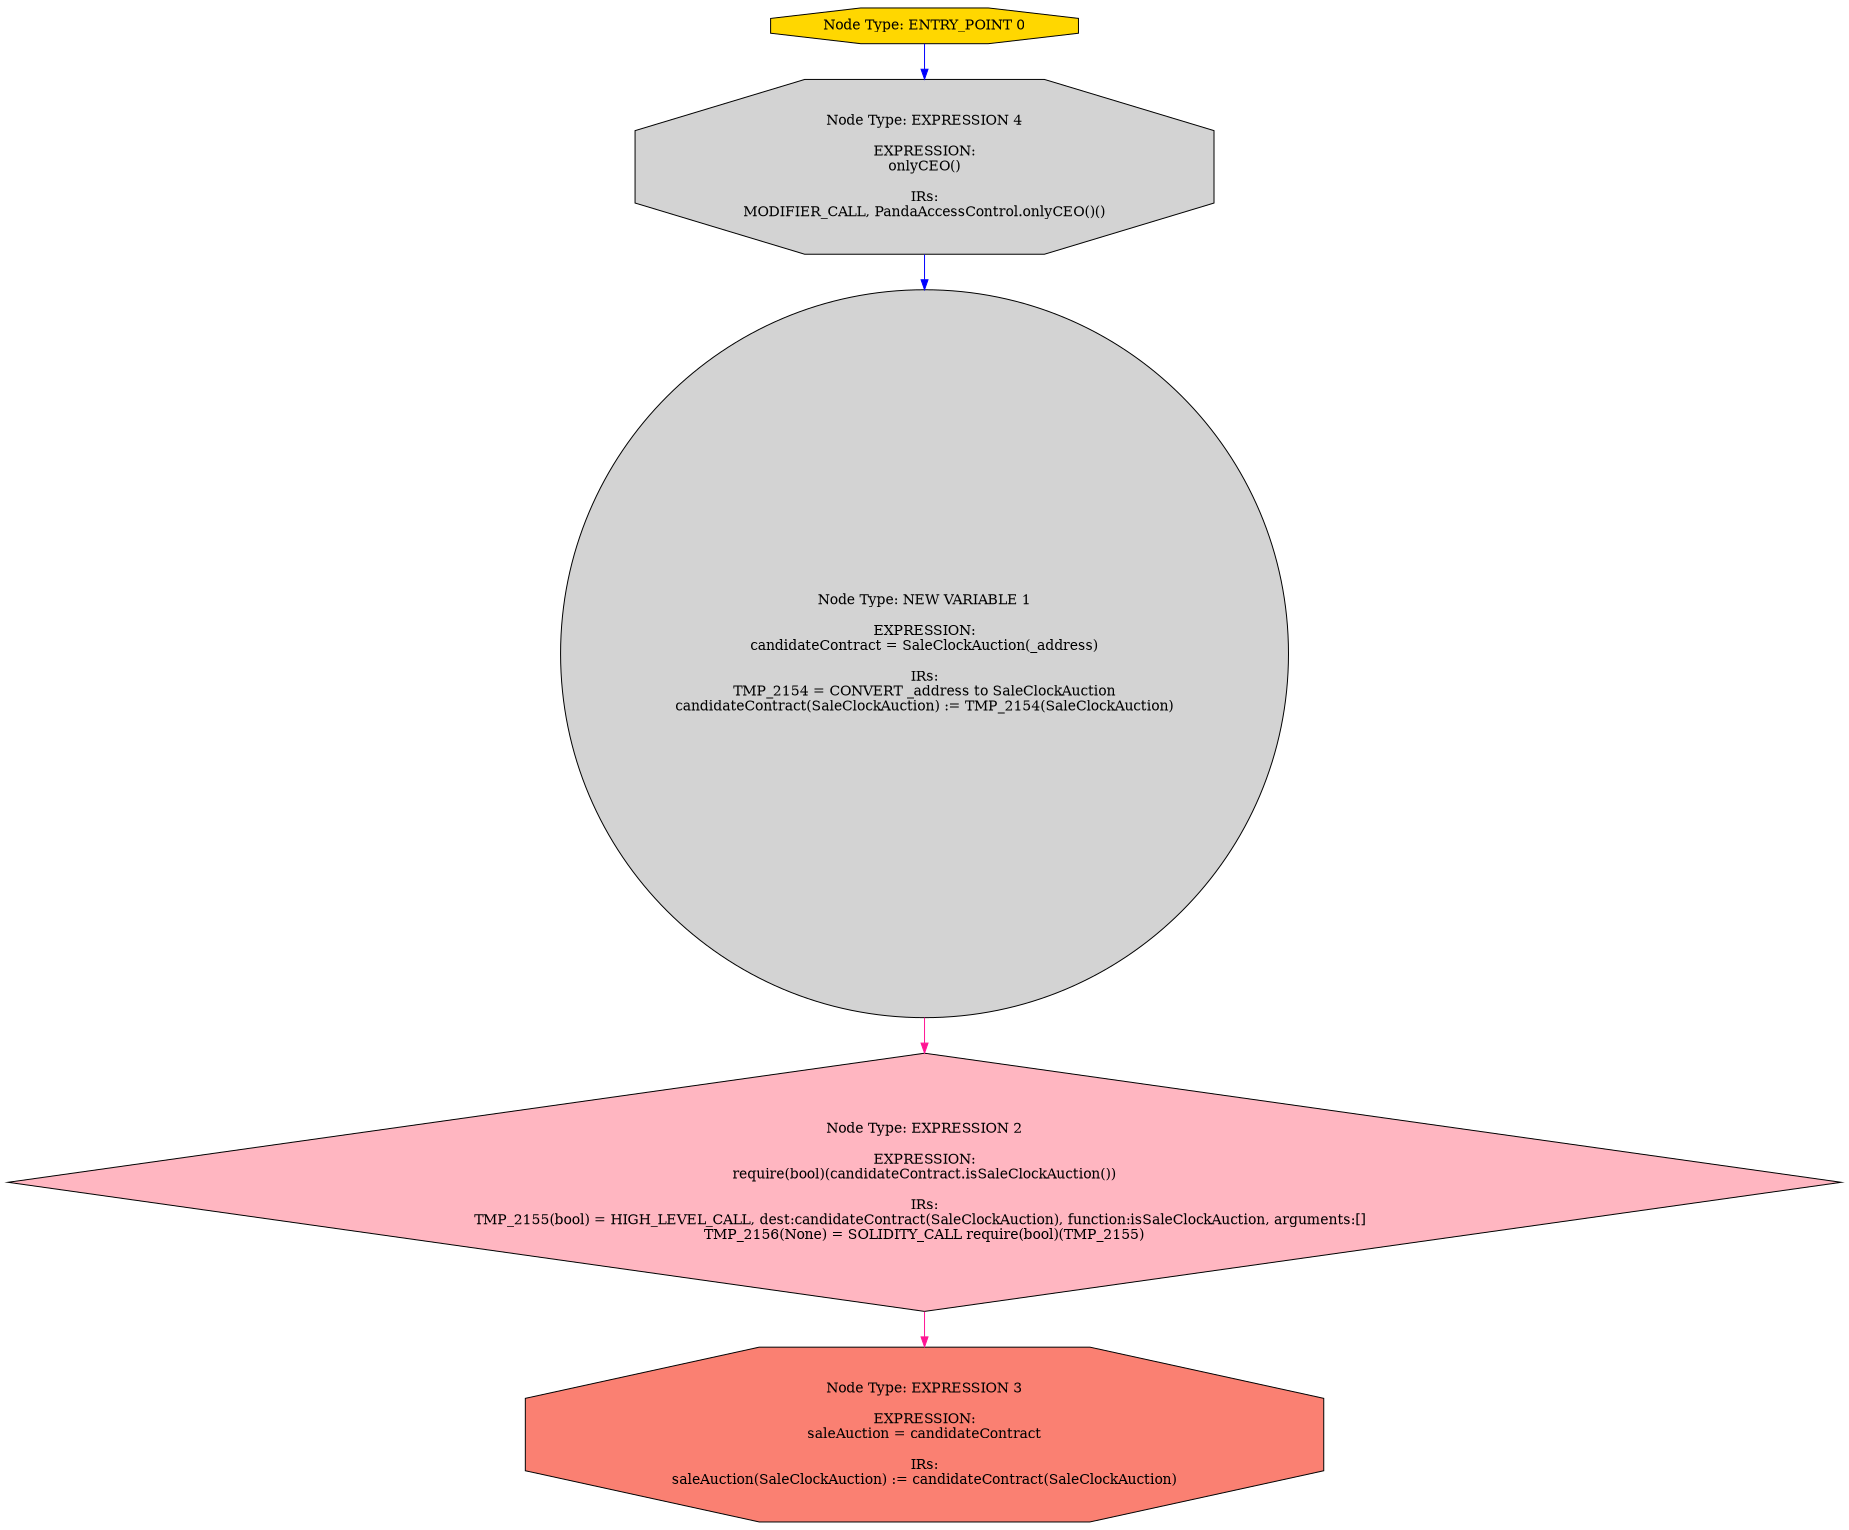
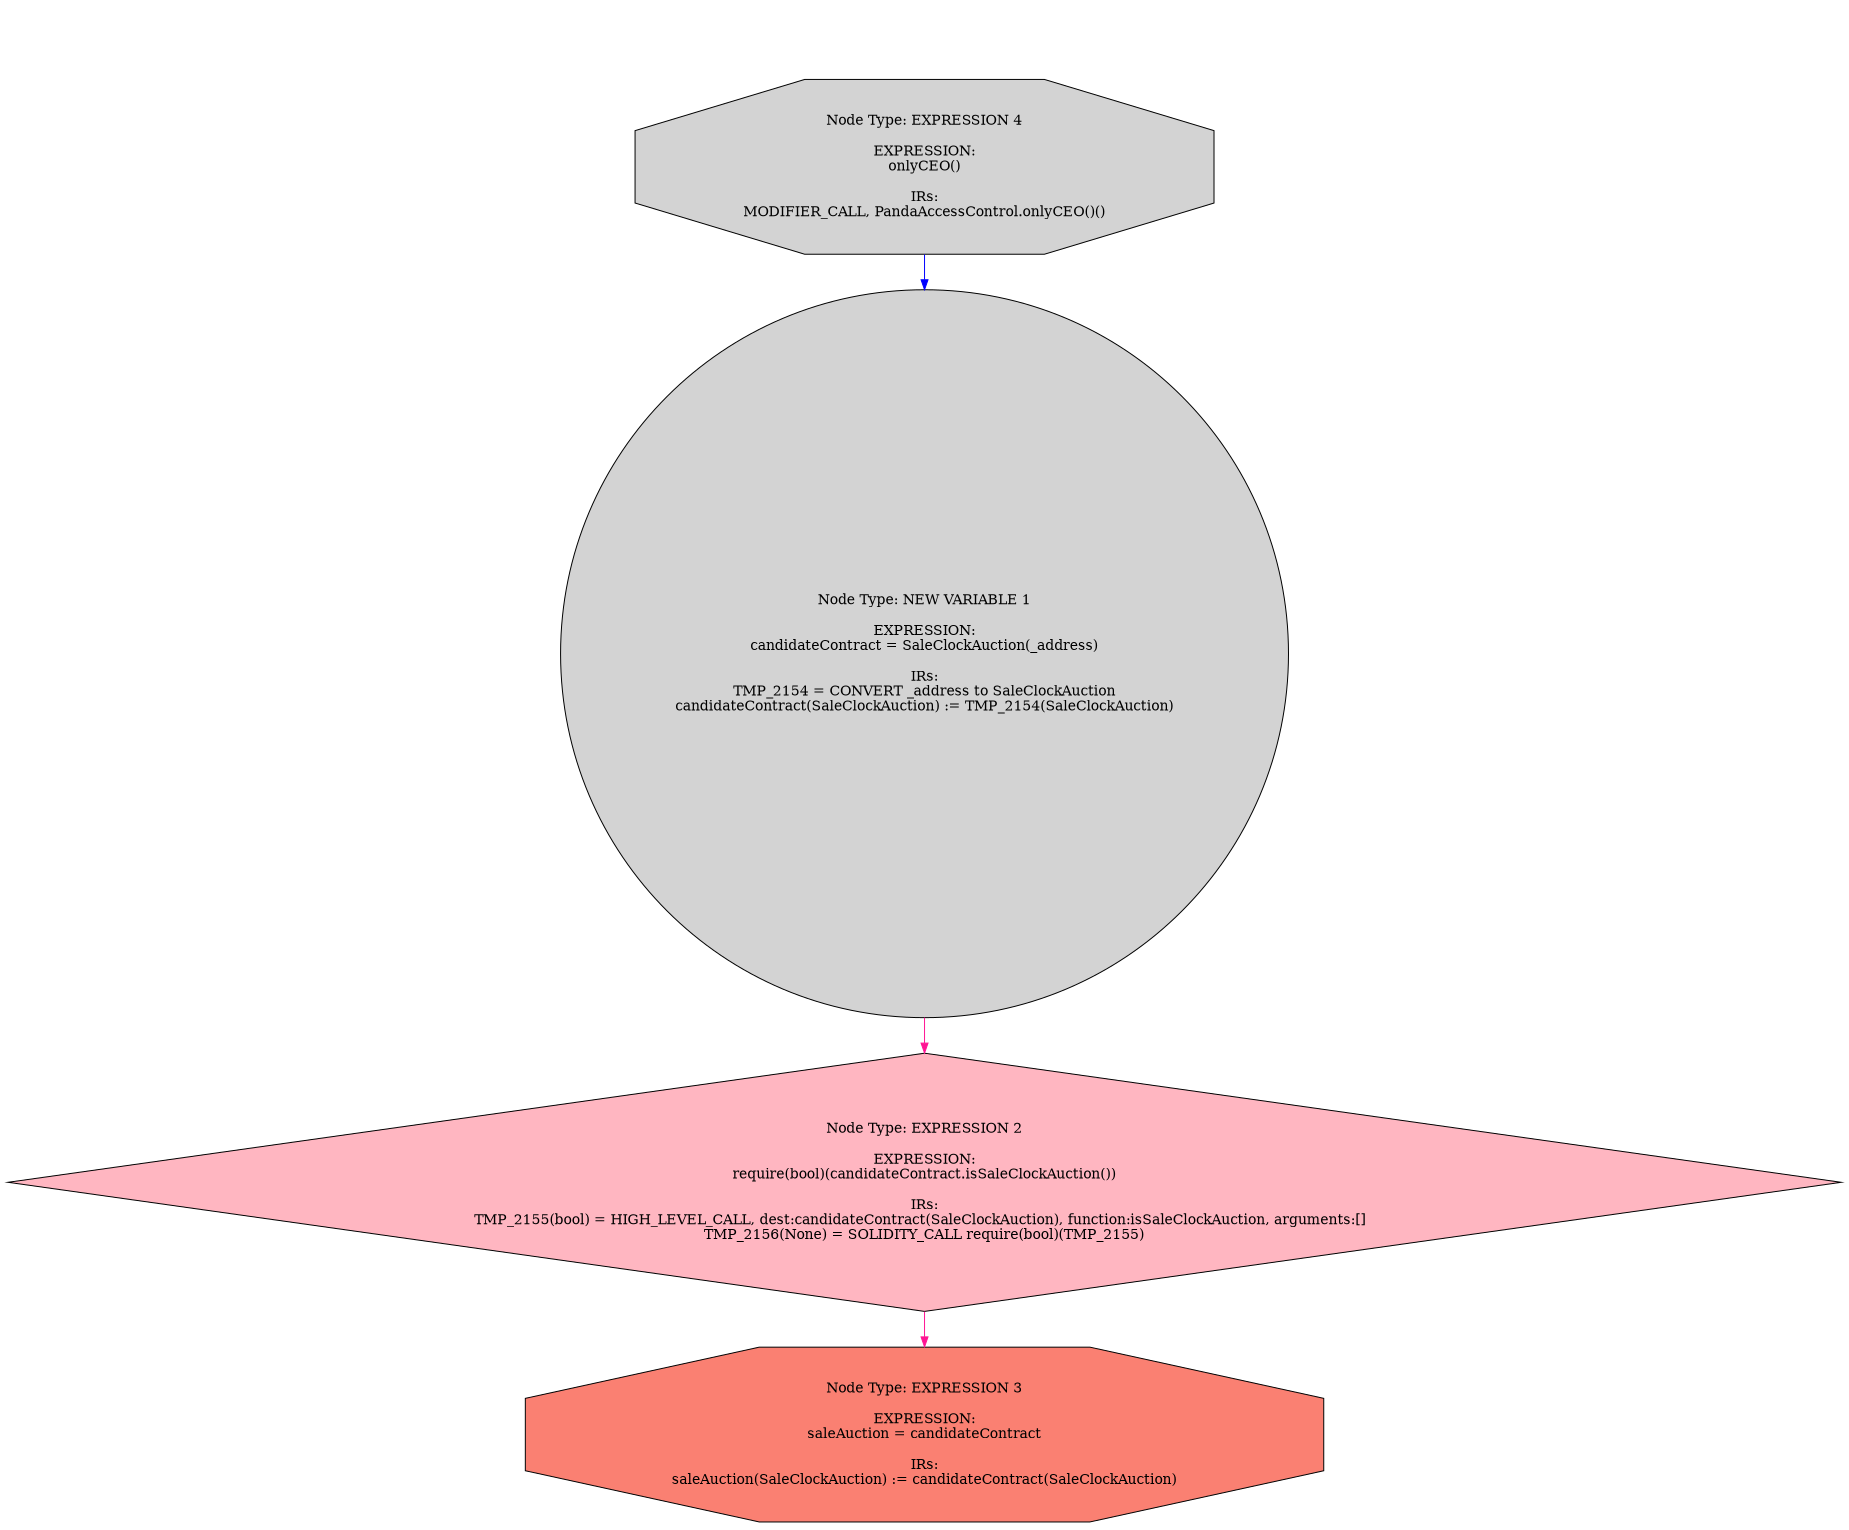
node "Node Type: ENTRY_POINT 0": removed
